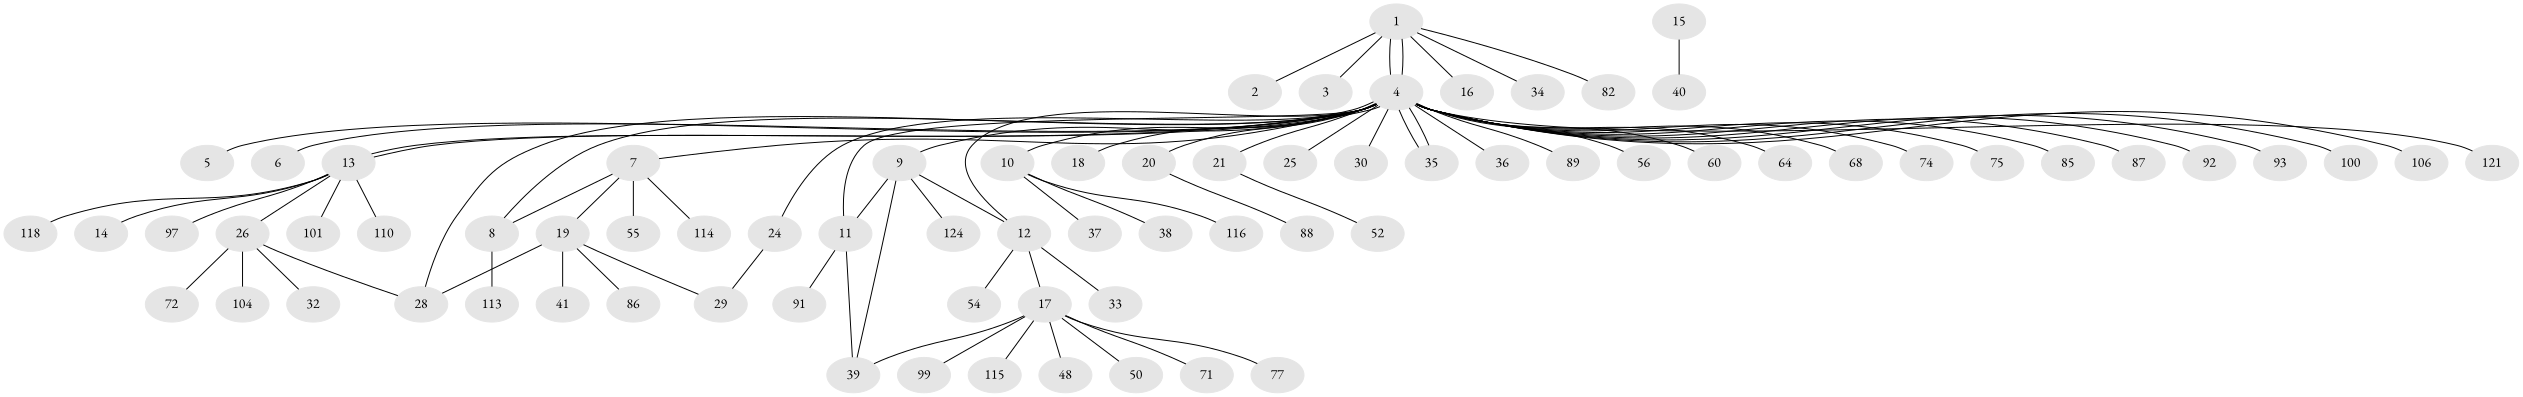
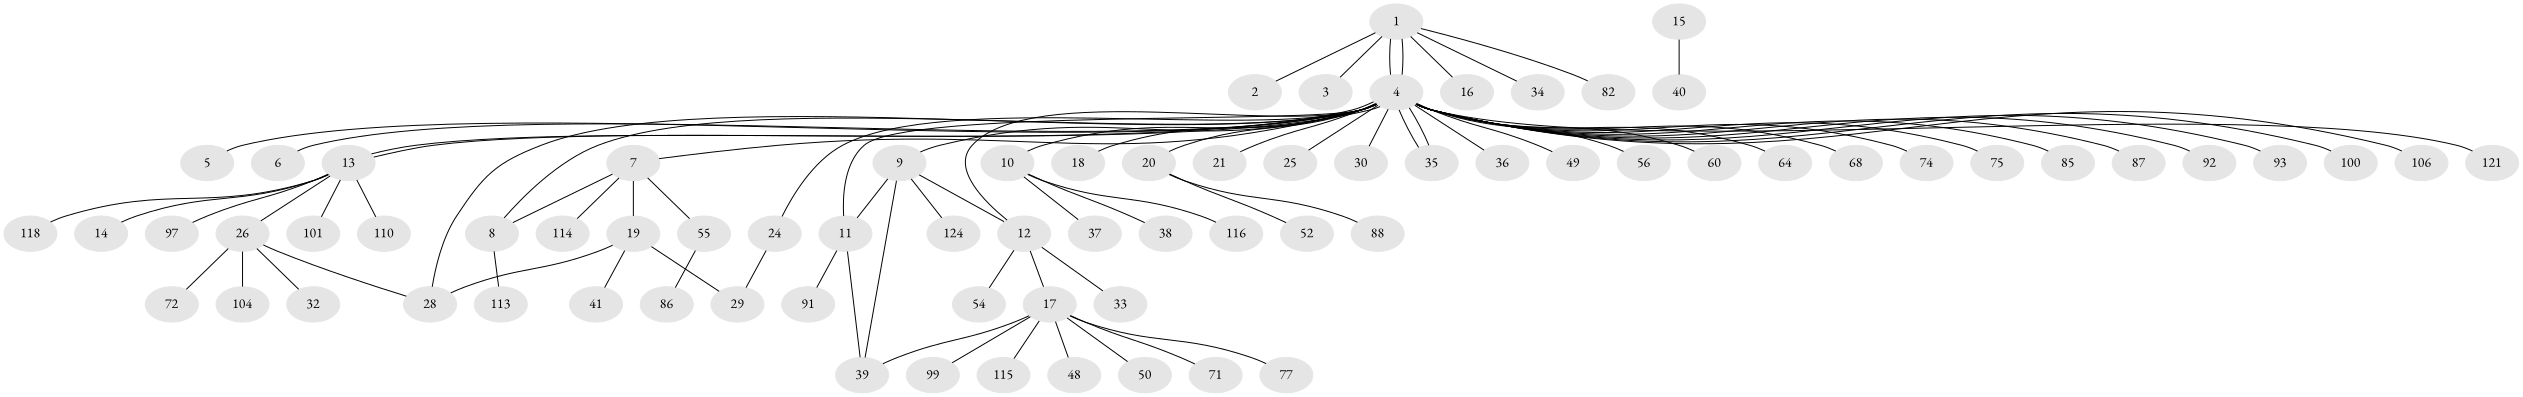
node "89": label "89" -> "49"
edge "21" -- "52": now "20" -- "52"
edge "19" -- "86": now "55" -- "86"
